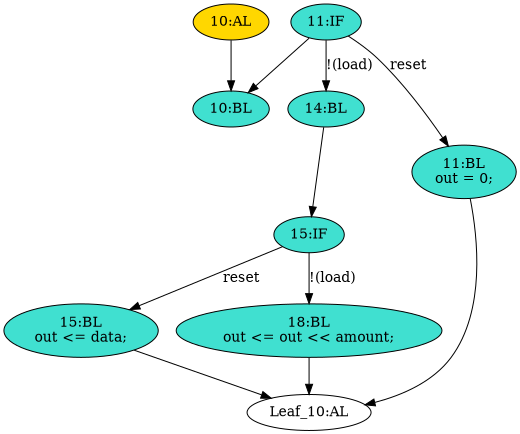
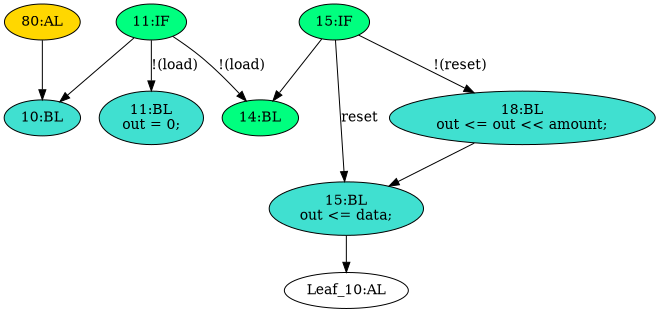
node "10:AL": label "10:AL" -> "80:AL"
node "11:IF": fillcolor turquoise -> springgreen
edge "11:IF" -> "11:BL out = 0;": label "reset" -> "!(load)"
node "14:BL": fillcolor turquoise -> springgreen
edge "14:BL" -> "15:IF": reversed
node "15:IF": fillcolor turquoise -> springgreen
edge "15:IF" -> "18:BL out <= out << amount;": label "!(load)" -> "!(reset)"
edge "11:BL out = 0;" -> "Leaf_10:AL": removed
edge "18:BL out <= out << amount;" -> "Leaf_10:AL": now "18:BL out <= out << amount;" -> "15:BL out <= data;"
